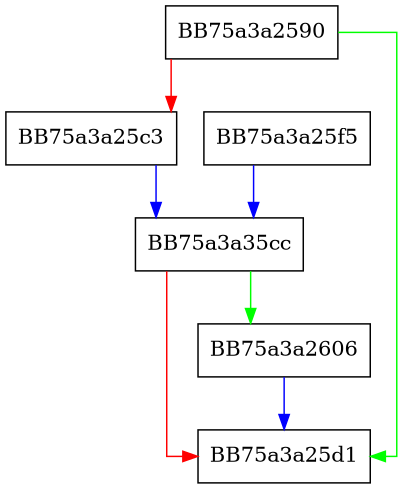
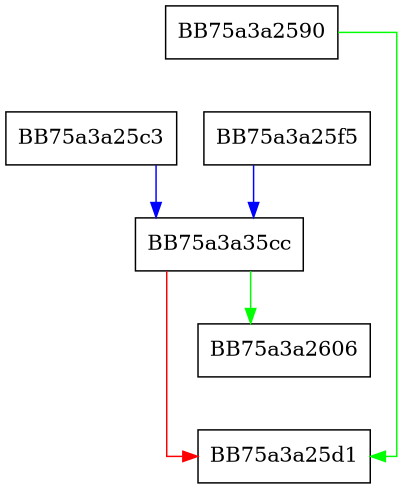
edge "BB75a3a2590" -> "BB75a3a25c3": removed
edge "BB75a3a2606" -> "BB75a3a25d1": removed
